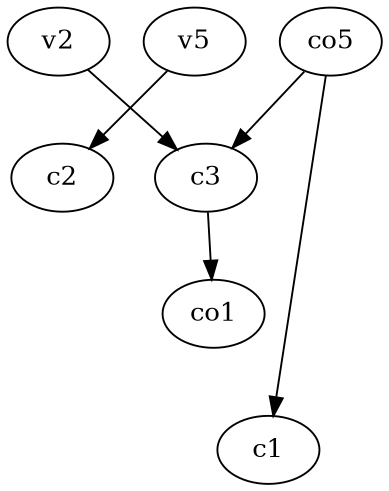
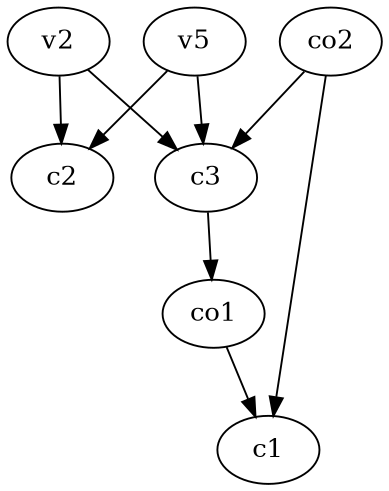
node "co5": label "co5" -> "co2"
edge "v2" -> "c2": added
edge "v5" -> "c3": added
edge "co1" -> "c1": added
